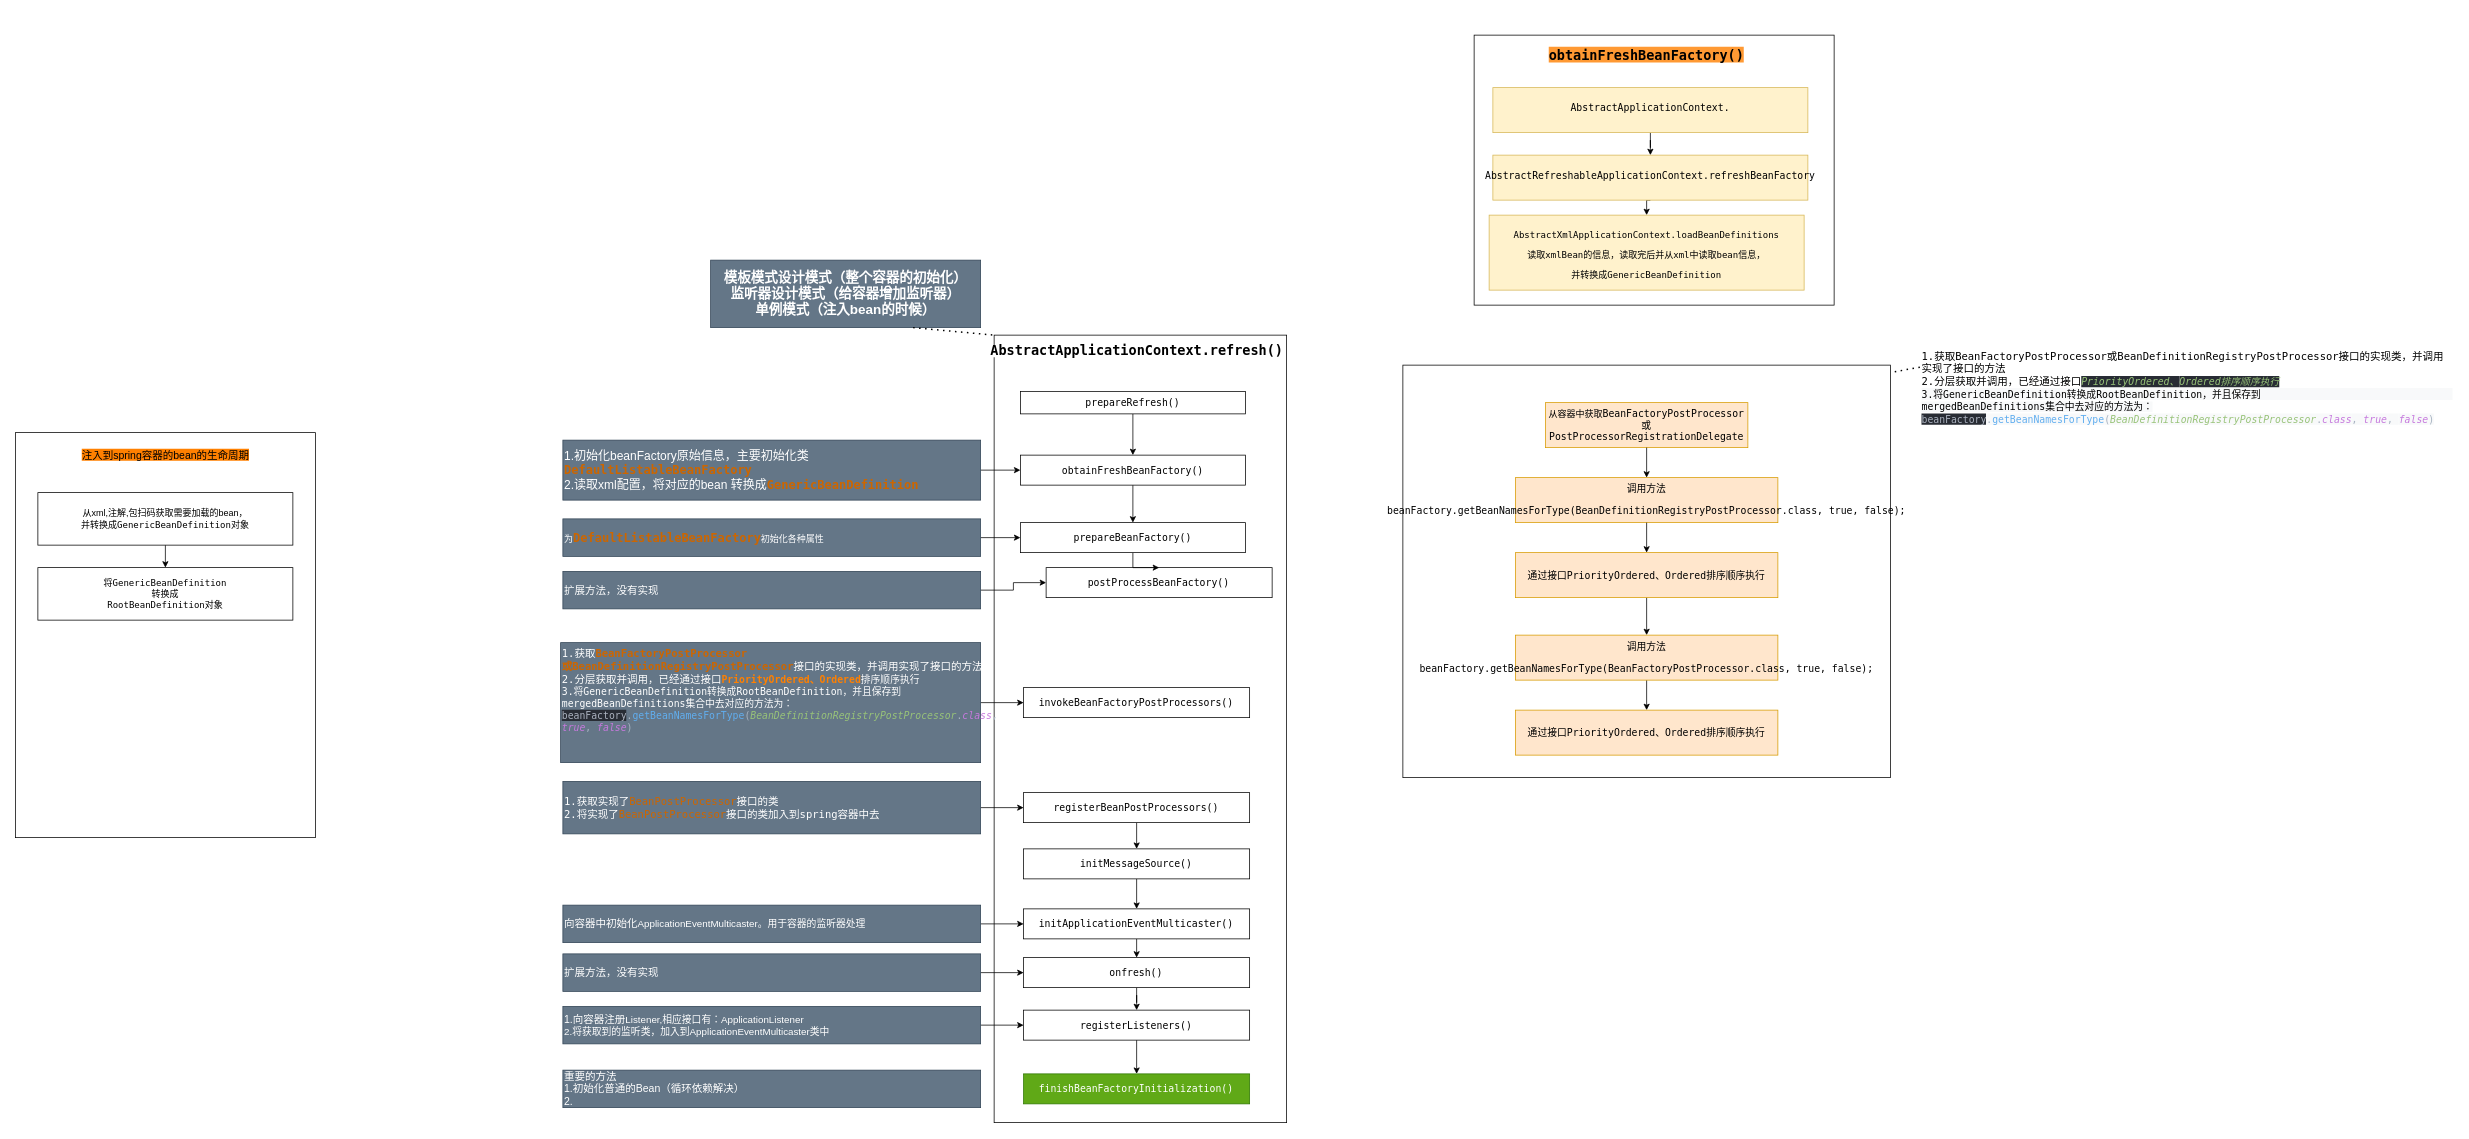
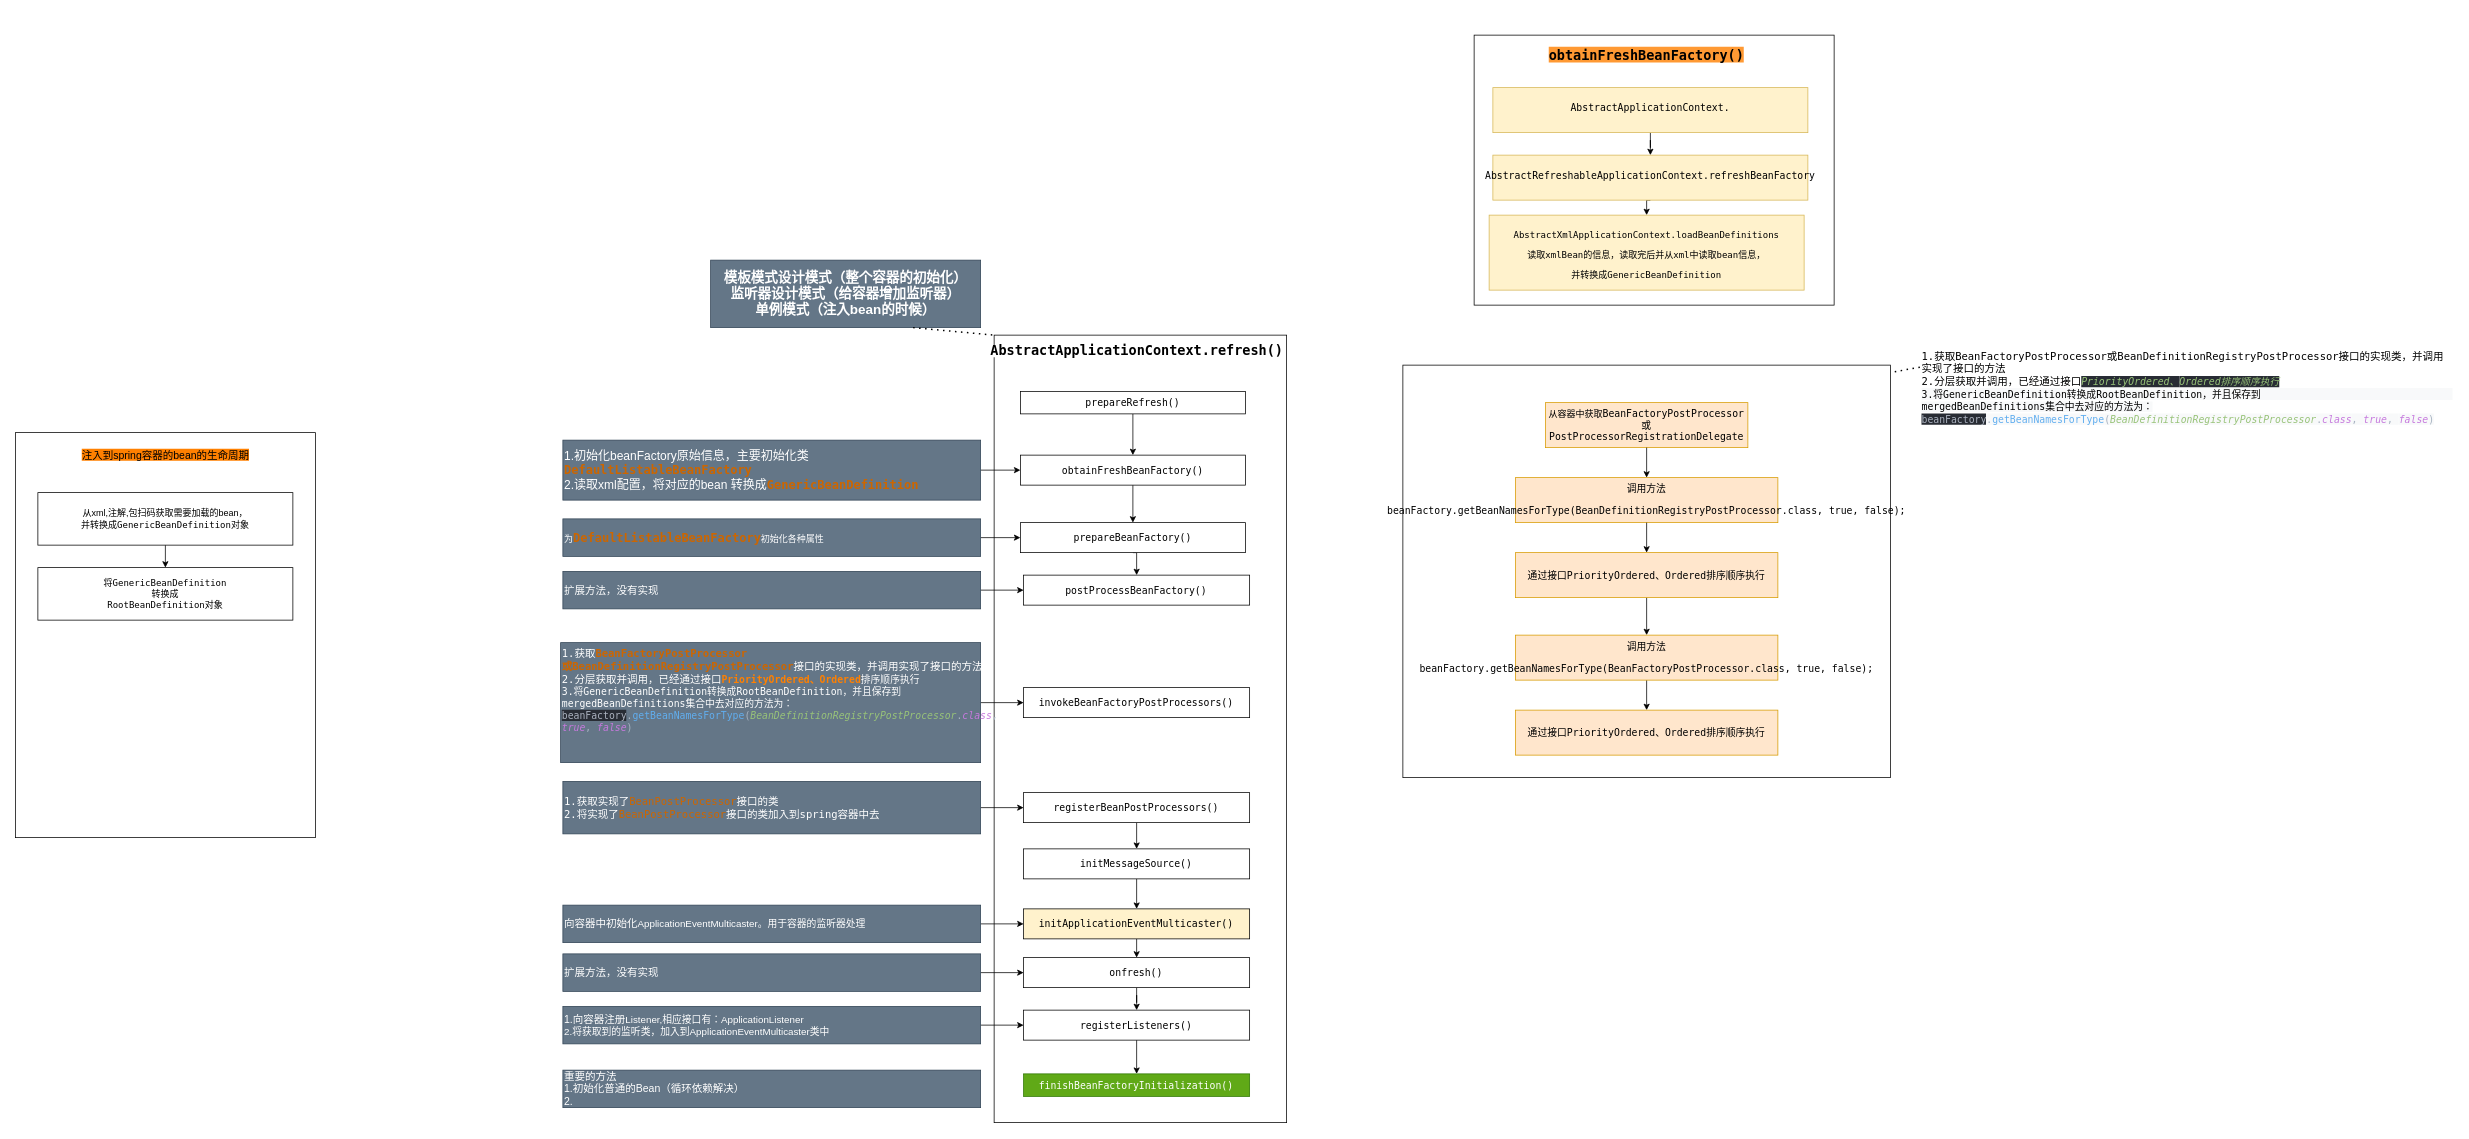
node "postProcessBeanFactory()": moved (1159, 582) -> (1137, 590)
node "initApplicationEventMulticaster()": fillcolor #ffffff -> #fff2cc
node "finishBeanFactoryInitialization()": size 226x30 -> 226x23
